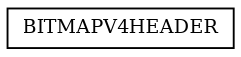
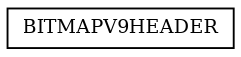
node "BITMAPV4HEADER": label "BITMAPV4HEADER" -> "BITMAPV9HEADER"
